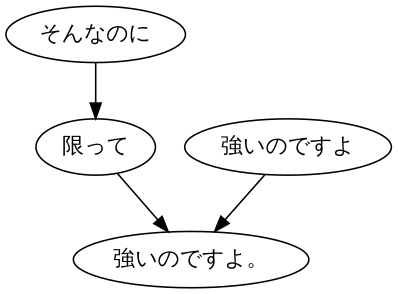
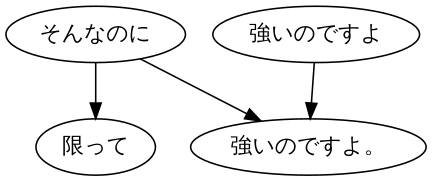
edge "限って" -> "強いのですよ。": now "そんなのに" -> "強いのですよ。"
